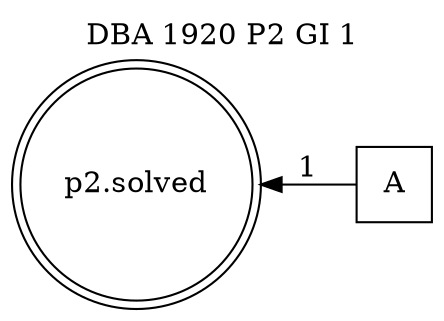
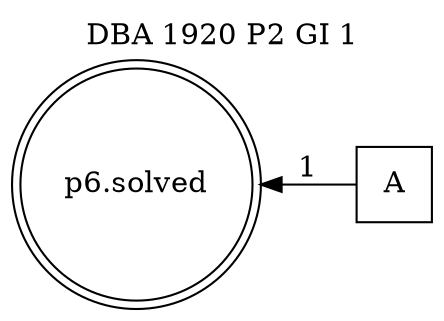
node "p2.solved": label "p2.solved" -> "p6.solved"
